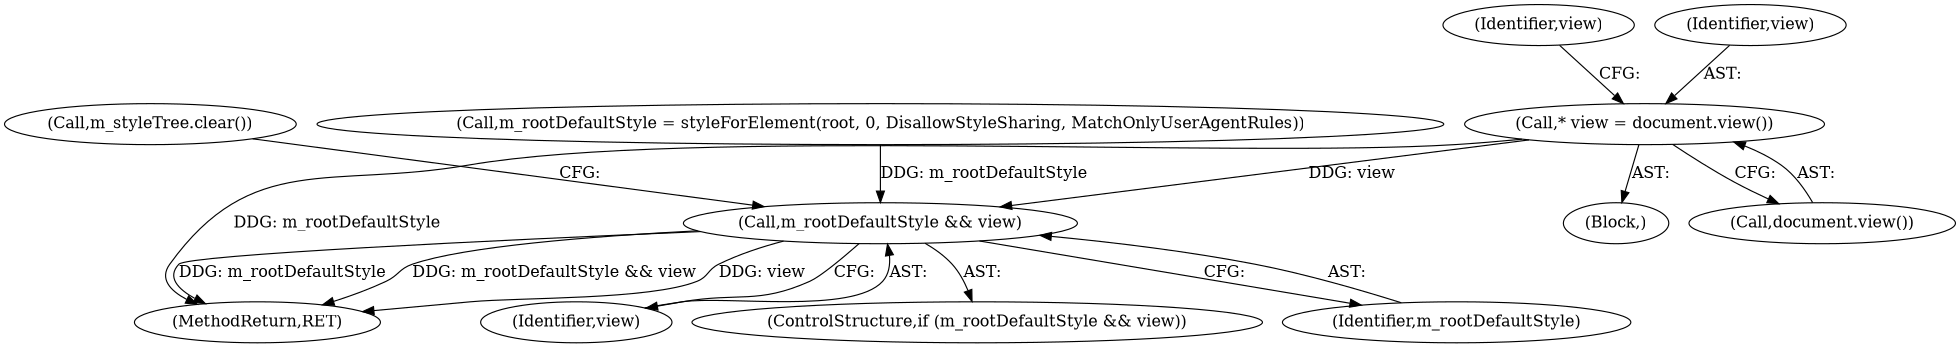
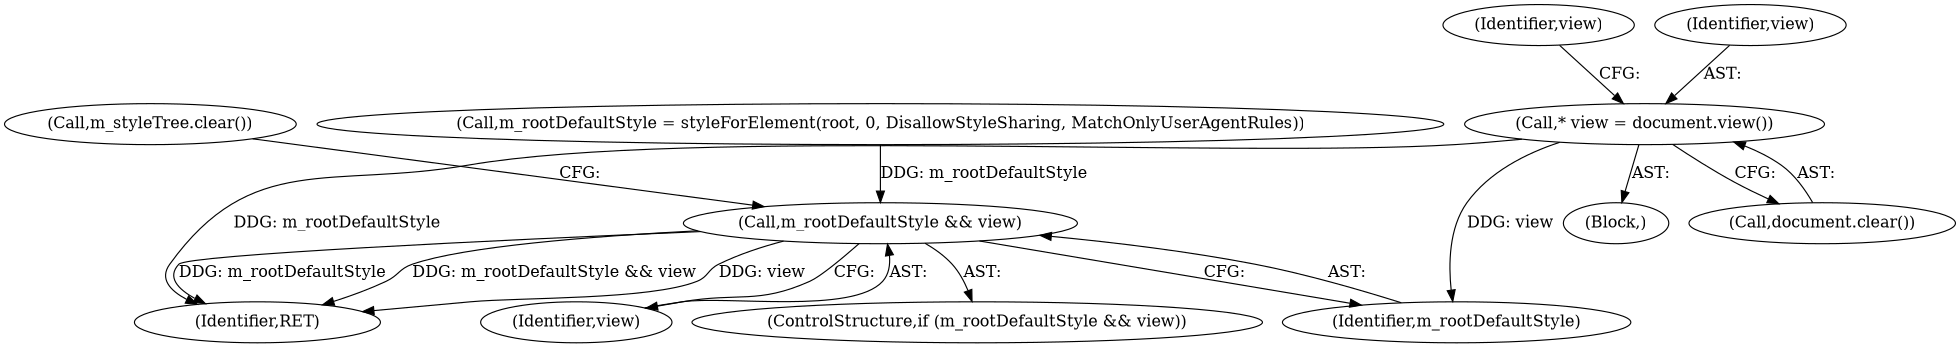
edge "(Call,* view = document.view())" -> "(Call,m_rootDefaultStyle && view)": now "(Call,* view = document.view())" -> "(Identifier,m_rootDefaultStyle)"
node "(Call,document.view())": label "(Call,document.view())" -> "(Call,document.clear())"
node "(MethodReturn,RET)": label "(MethodReturn,RET)" -> "(Identifier,RET)"
